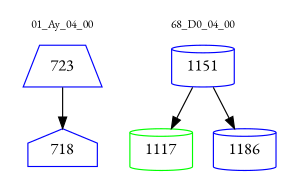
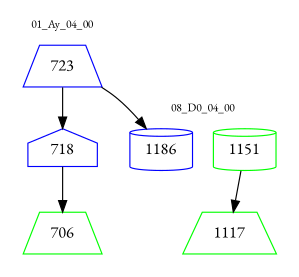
cluster "68_D0_04_00": label "68_D0_04_00" -> "08_D0_04_00"
node "1151": color blue -> green
edge "1151" -> "1186": now "723" -> "1186"
node "1117": shape cylinder -> trapezium
node "706": added
